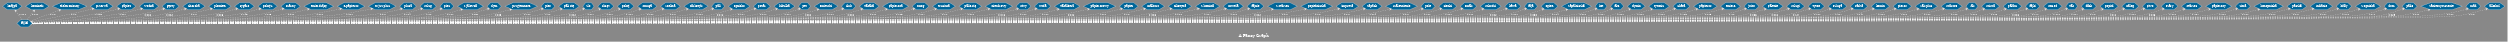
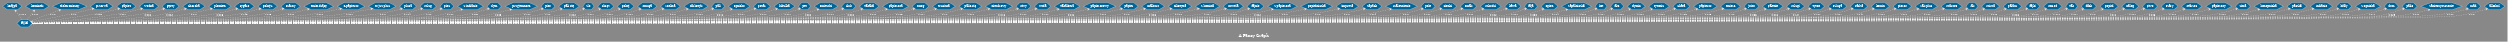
node "z jałowca": label "z jałowca" -> "z indianie"
node "z starzec": label "z starzec" -> "z papierosa"
